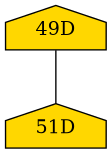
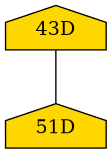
node "49D": label "49D" -> "43D"
